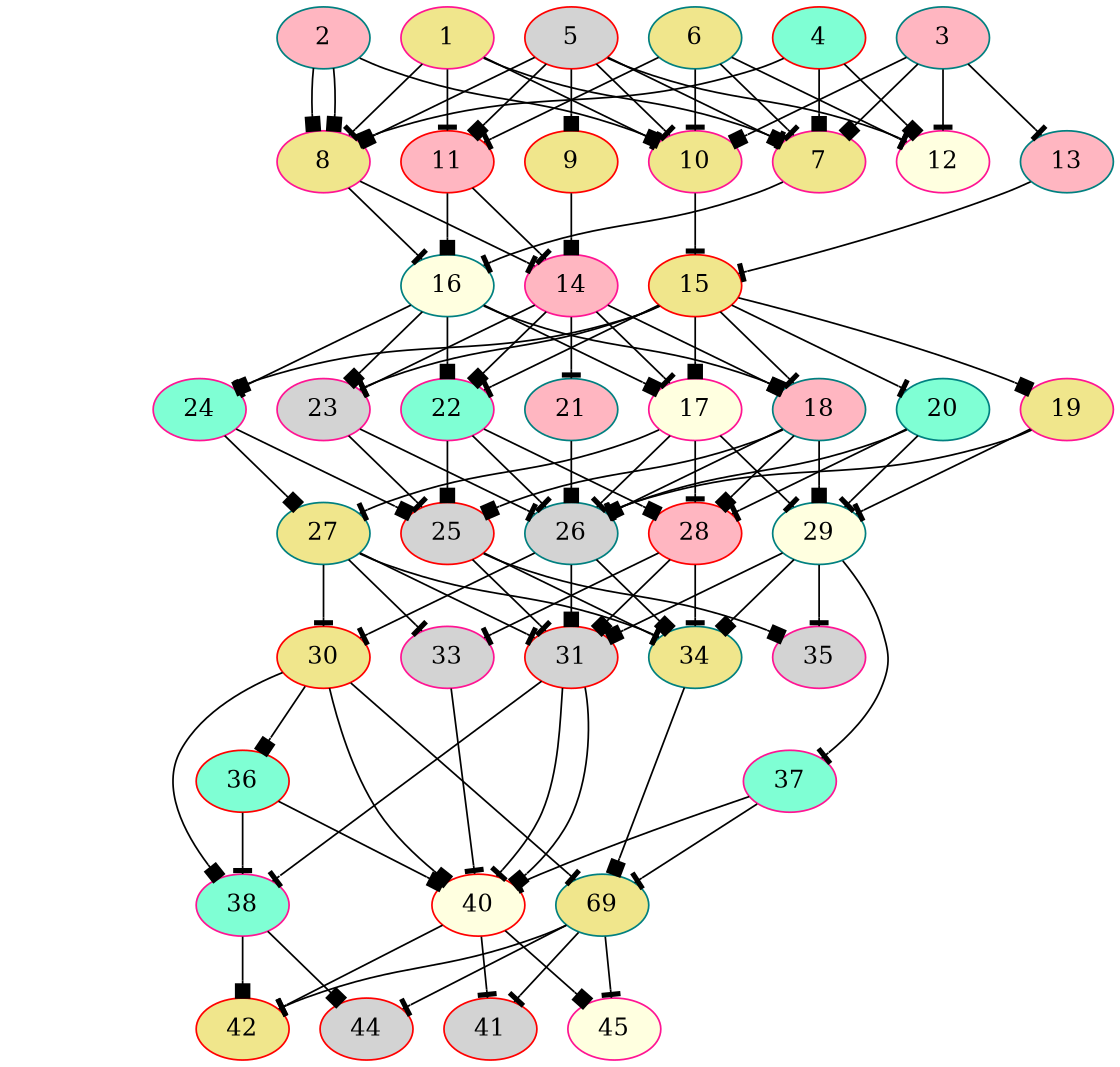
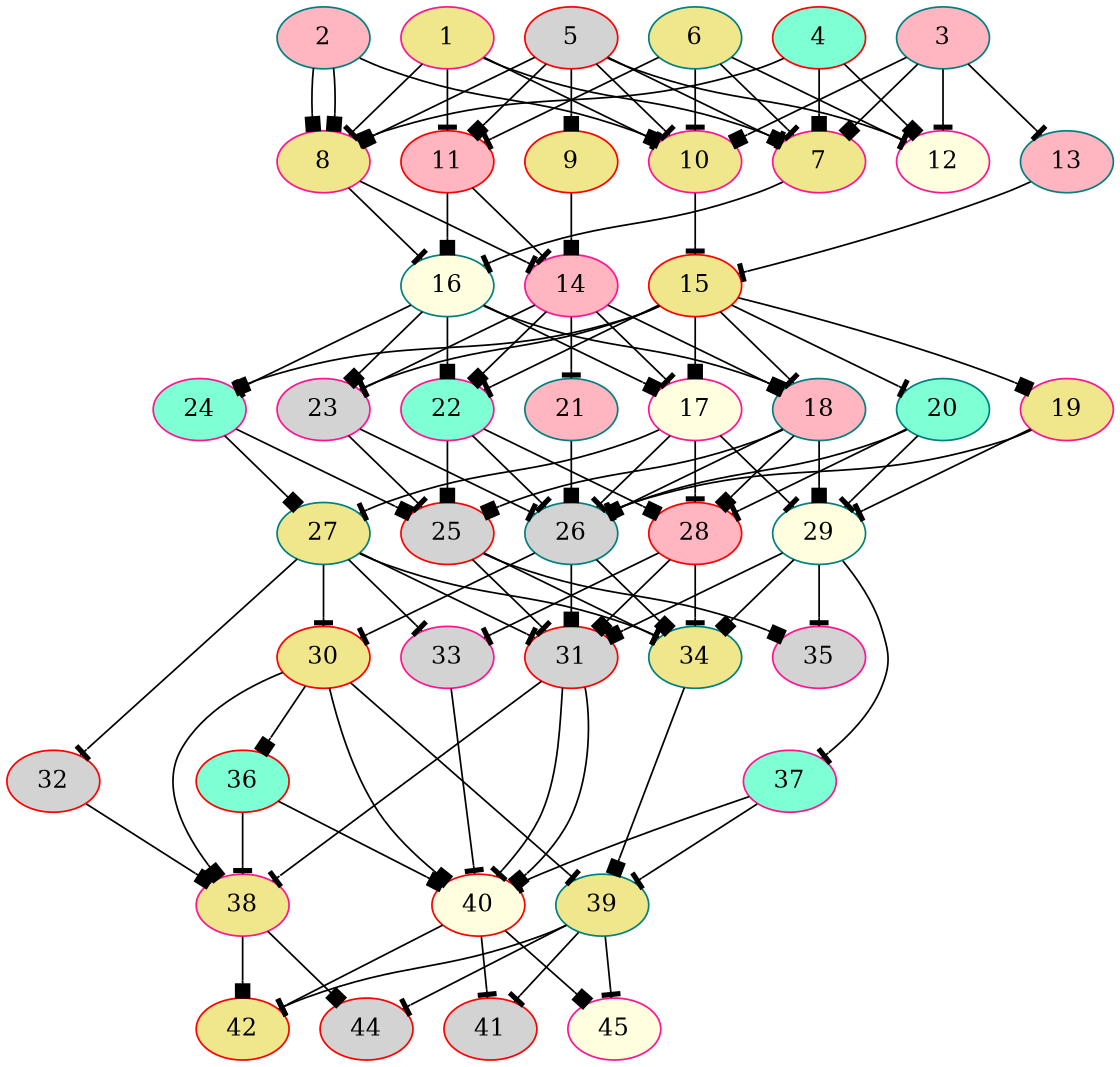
node "32": added
node "38": fillcolor aquamarine -> khaki
node "69": label "69" -> "39"
